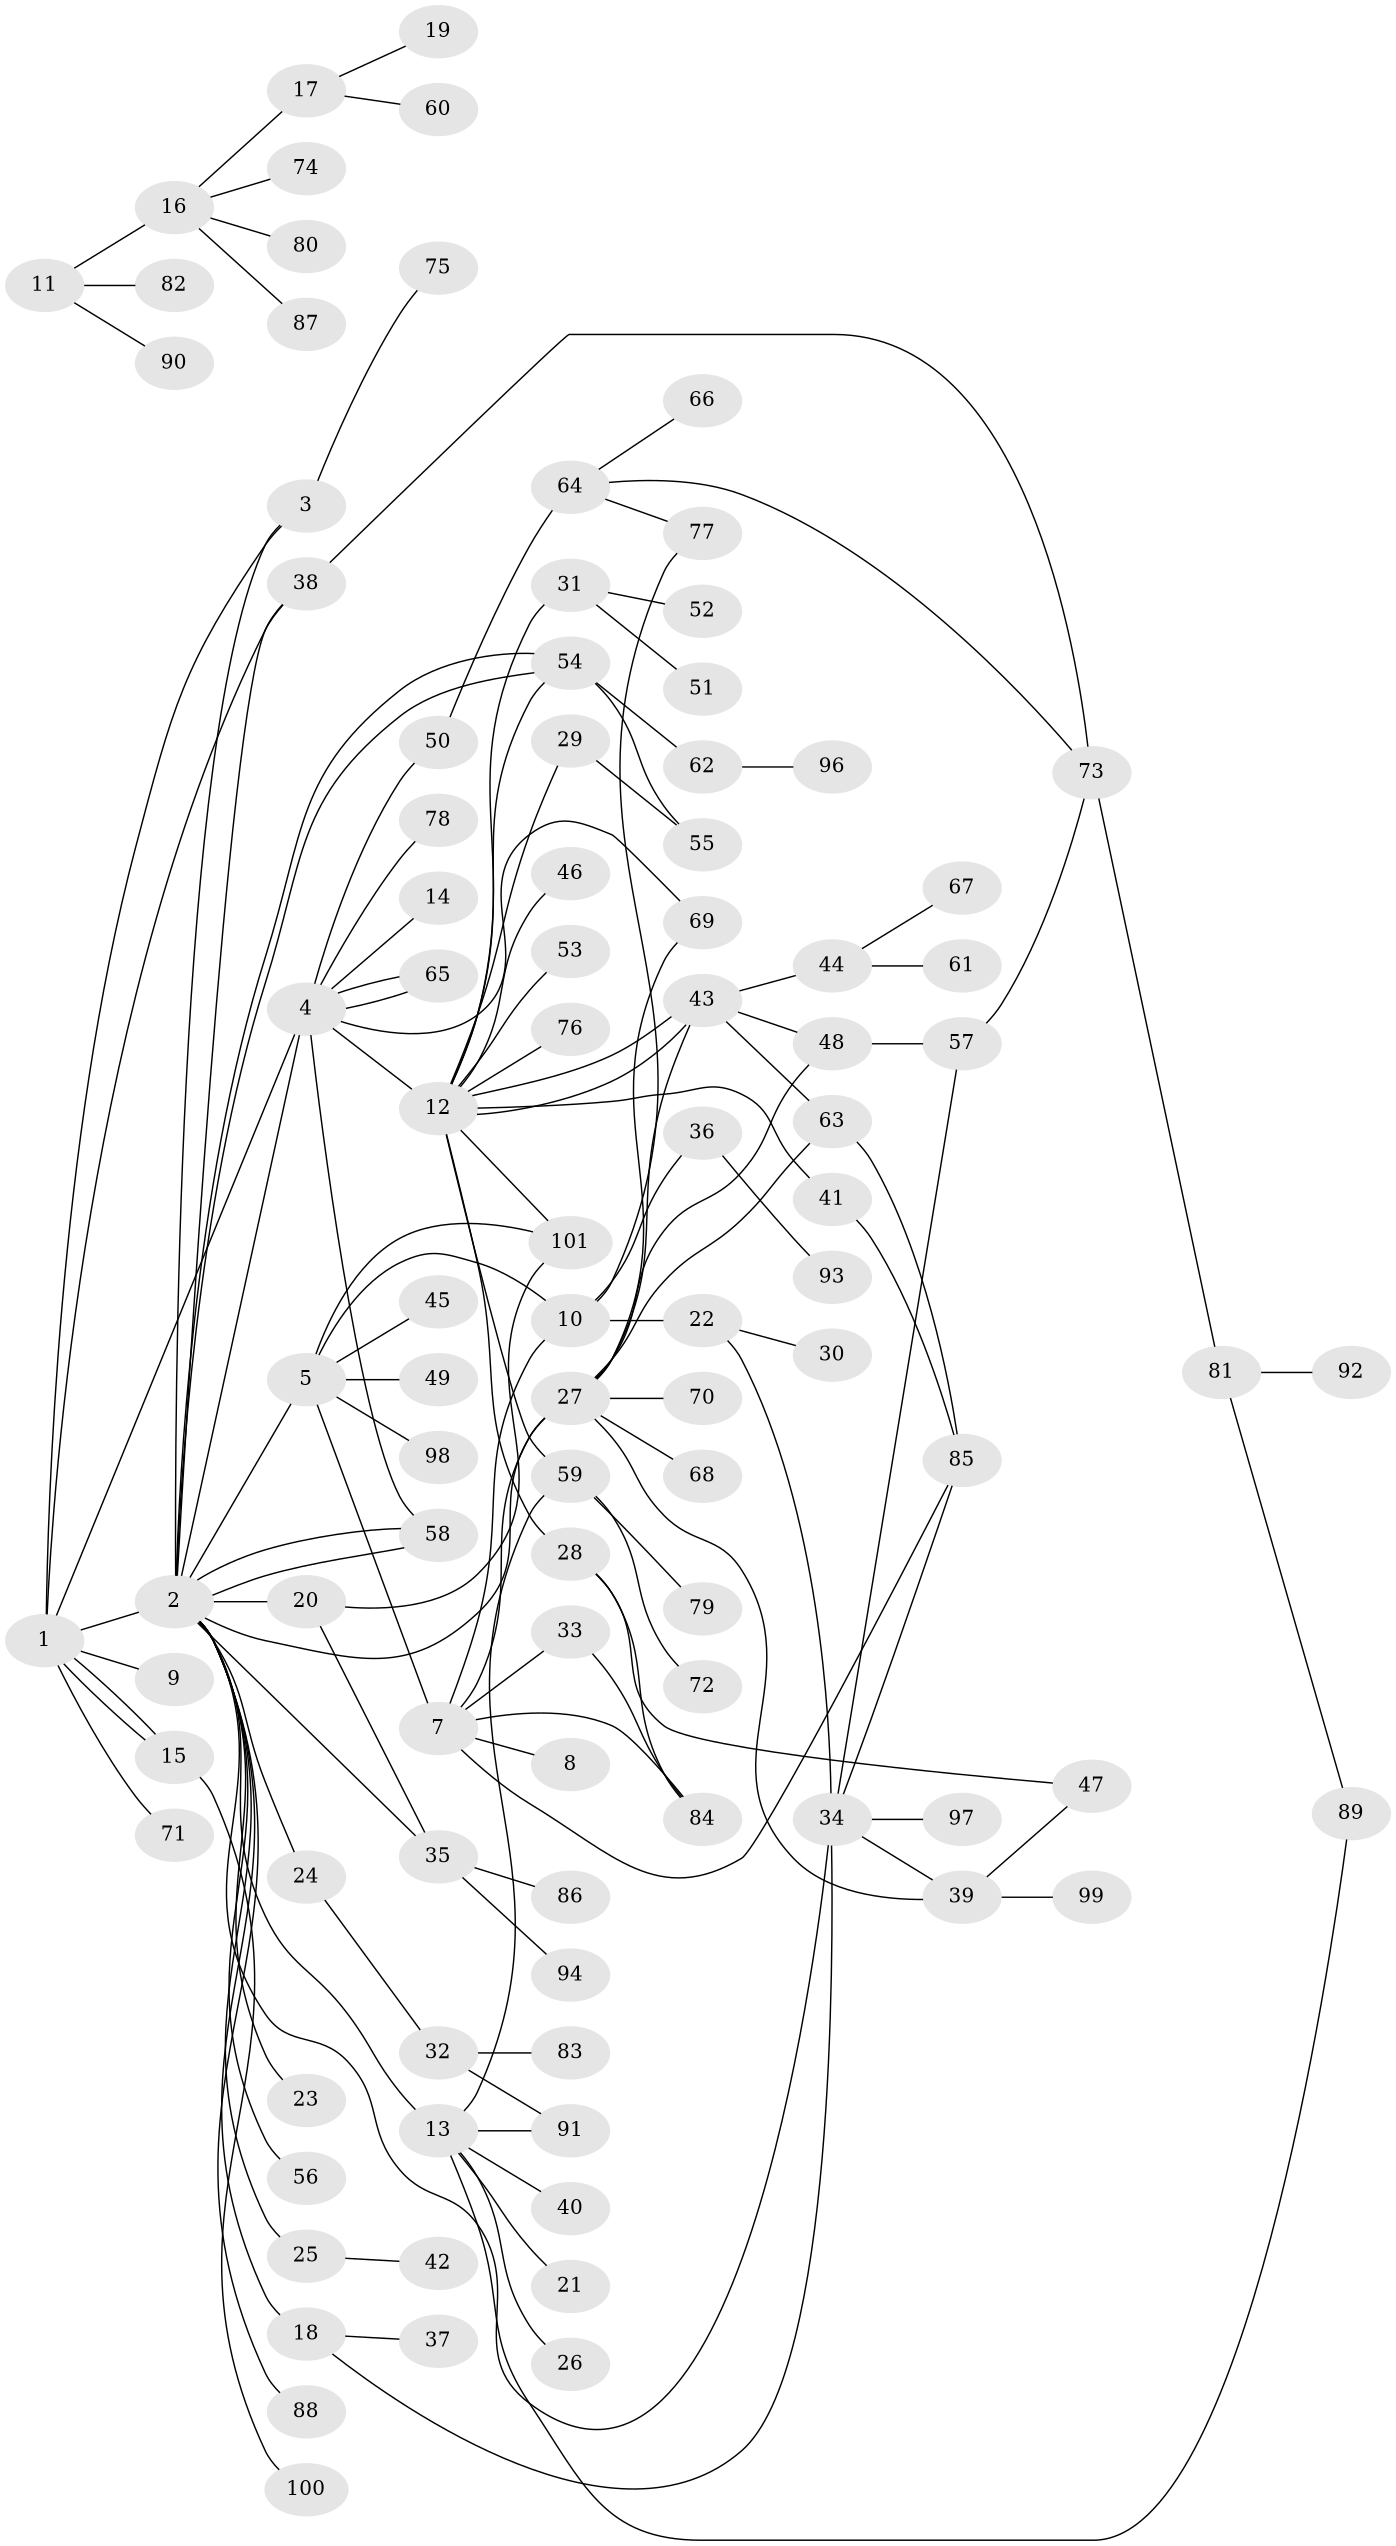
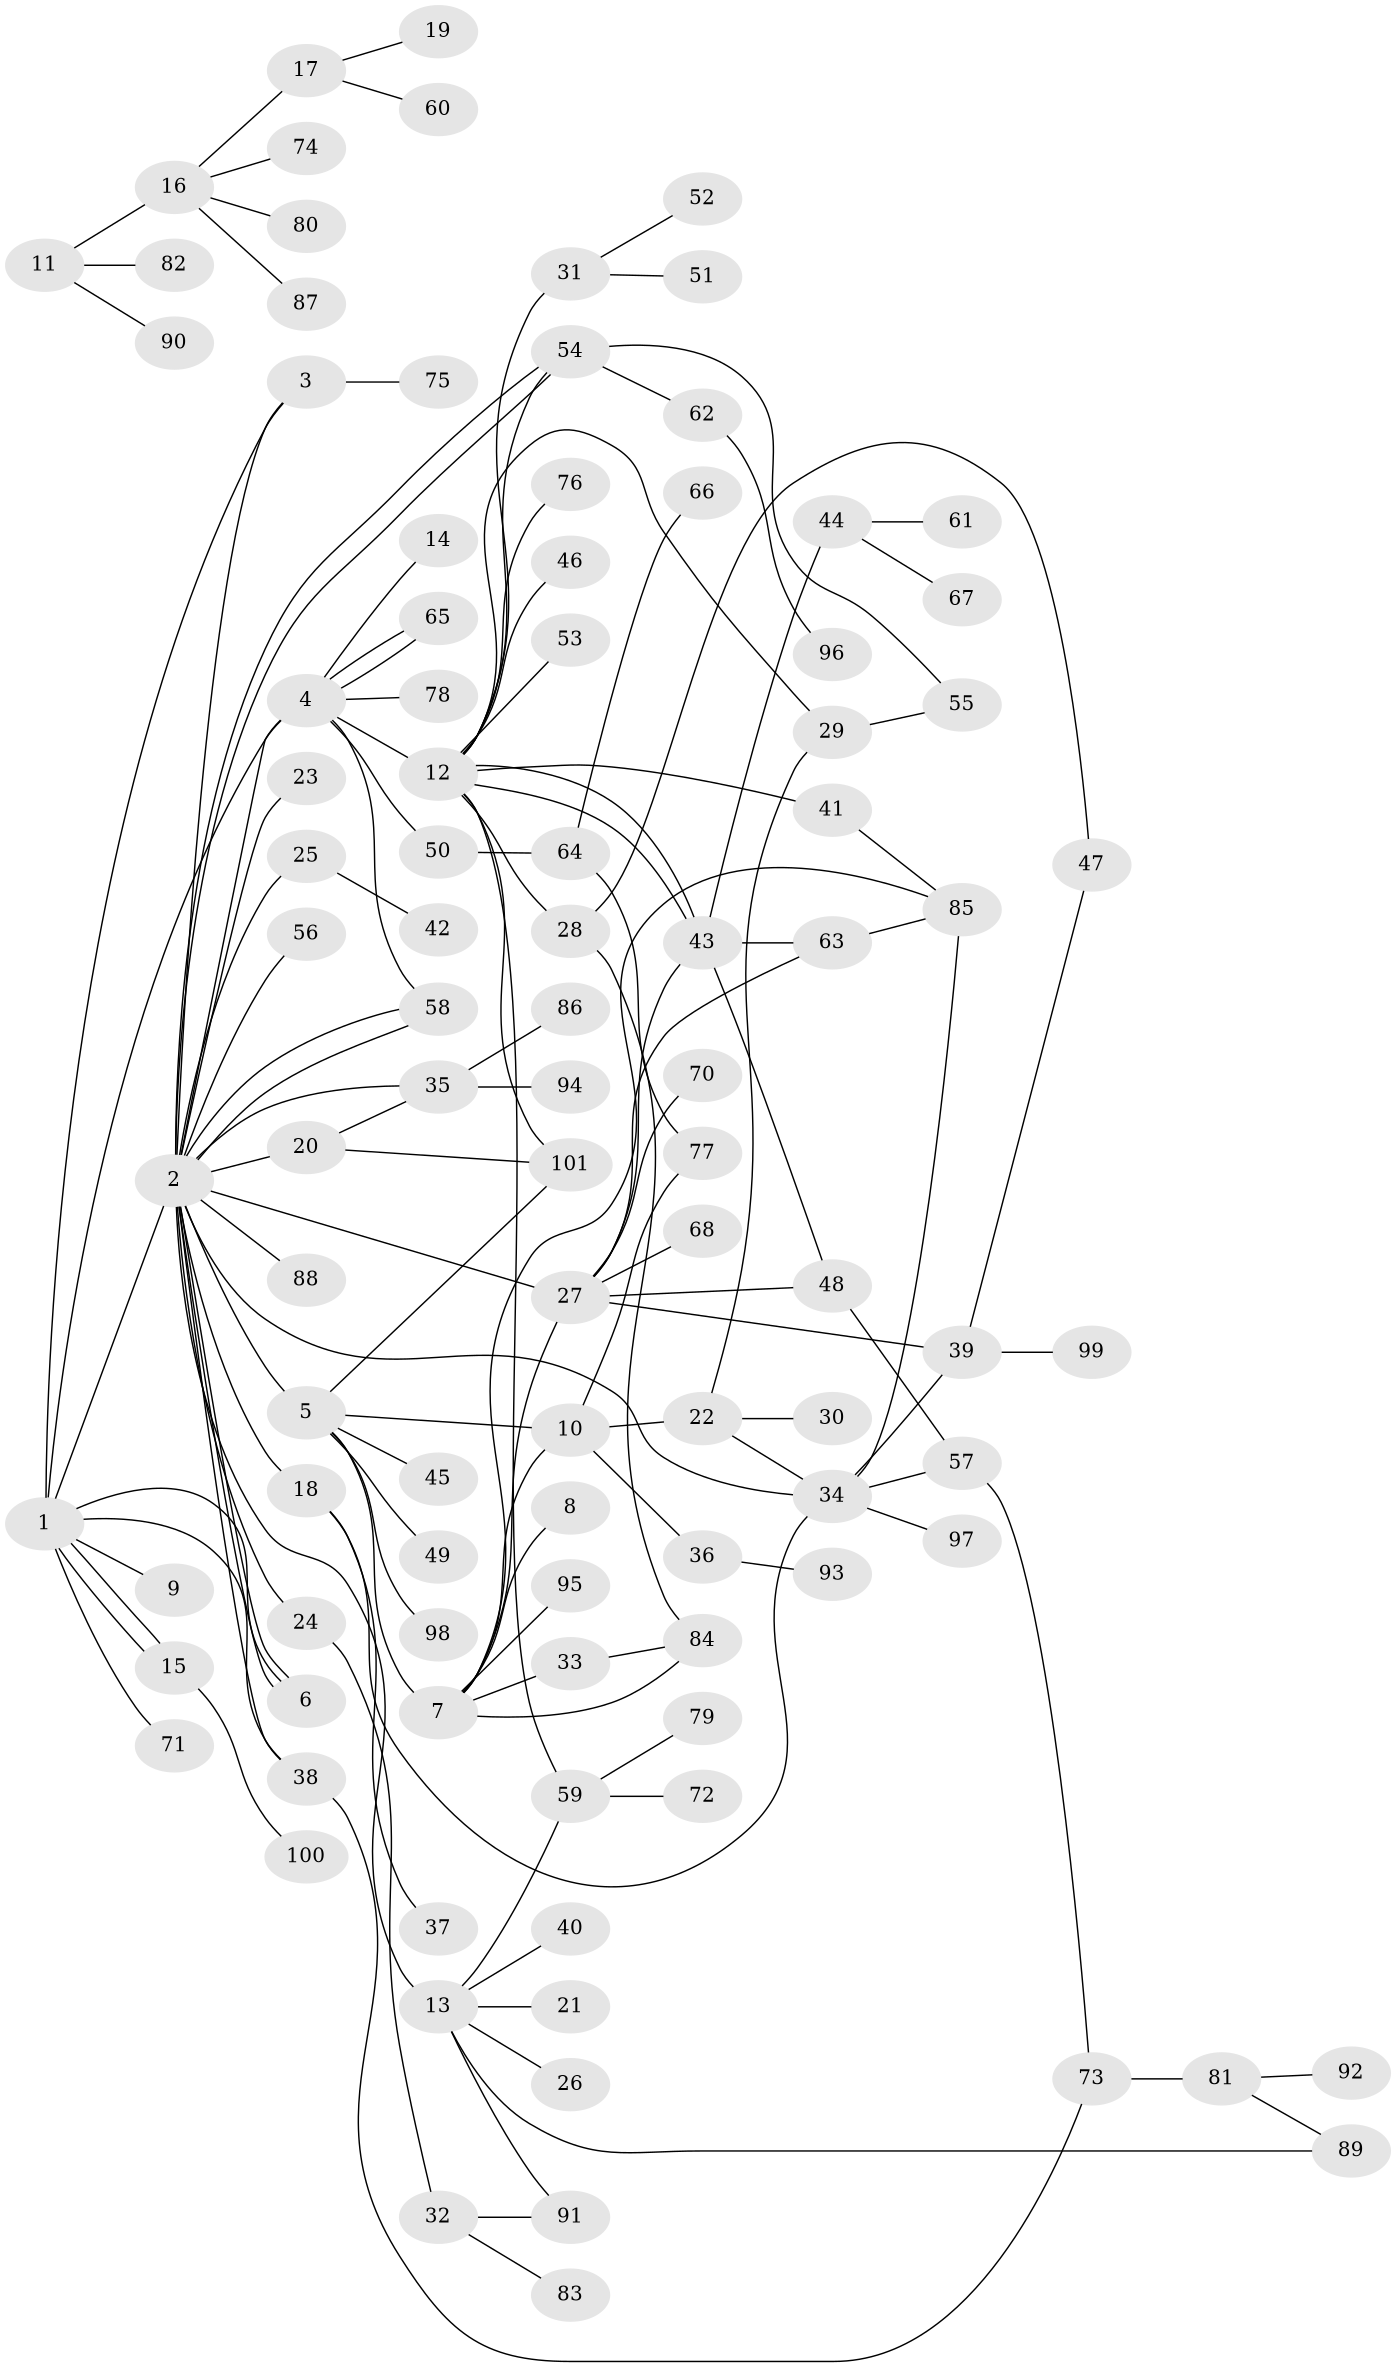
edge "64" -- "73": removed
node "69": removed
edge "29" -- "22": added
node "95": added
node "6": added
